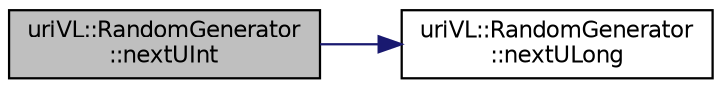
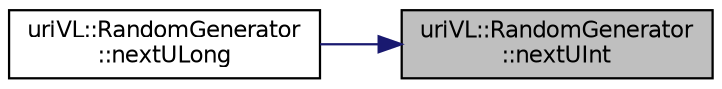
edge "uriVL::RandomGenerator ::nextUInt" -> "uriVL::RandomGenerator ::nextULong": reversed
